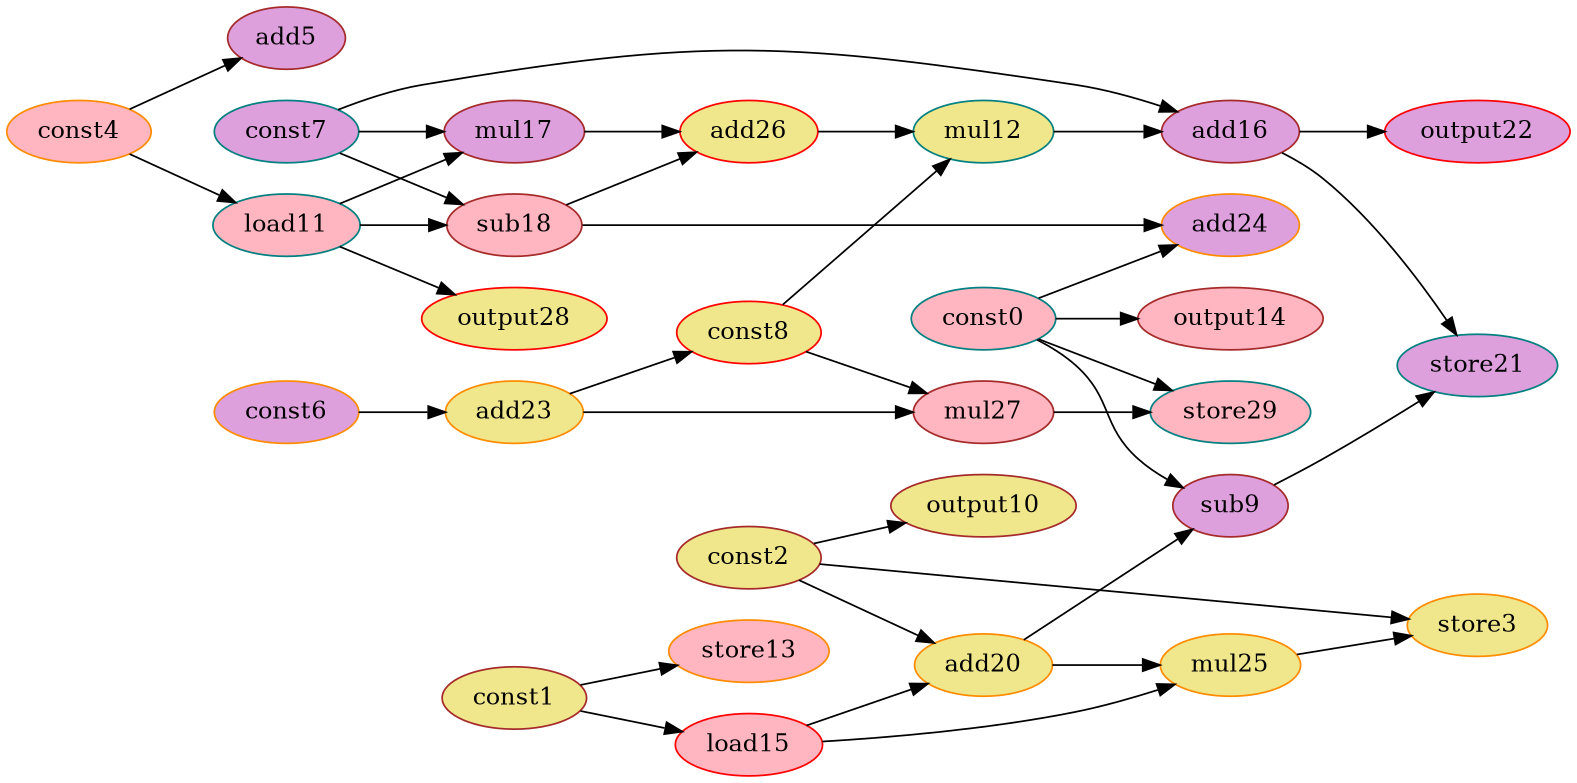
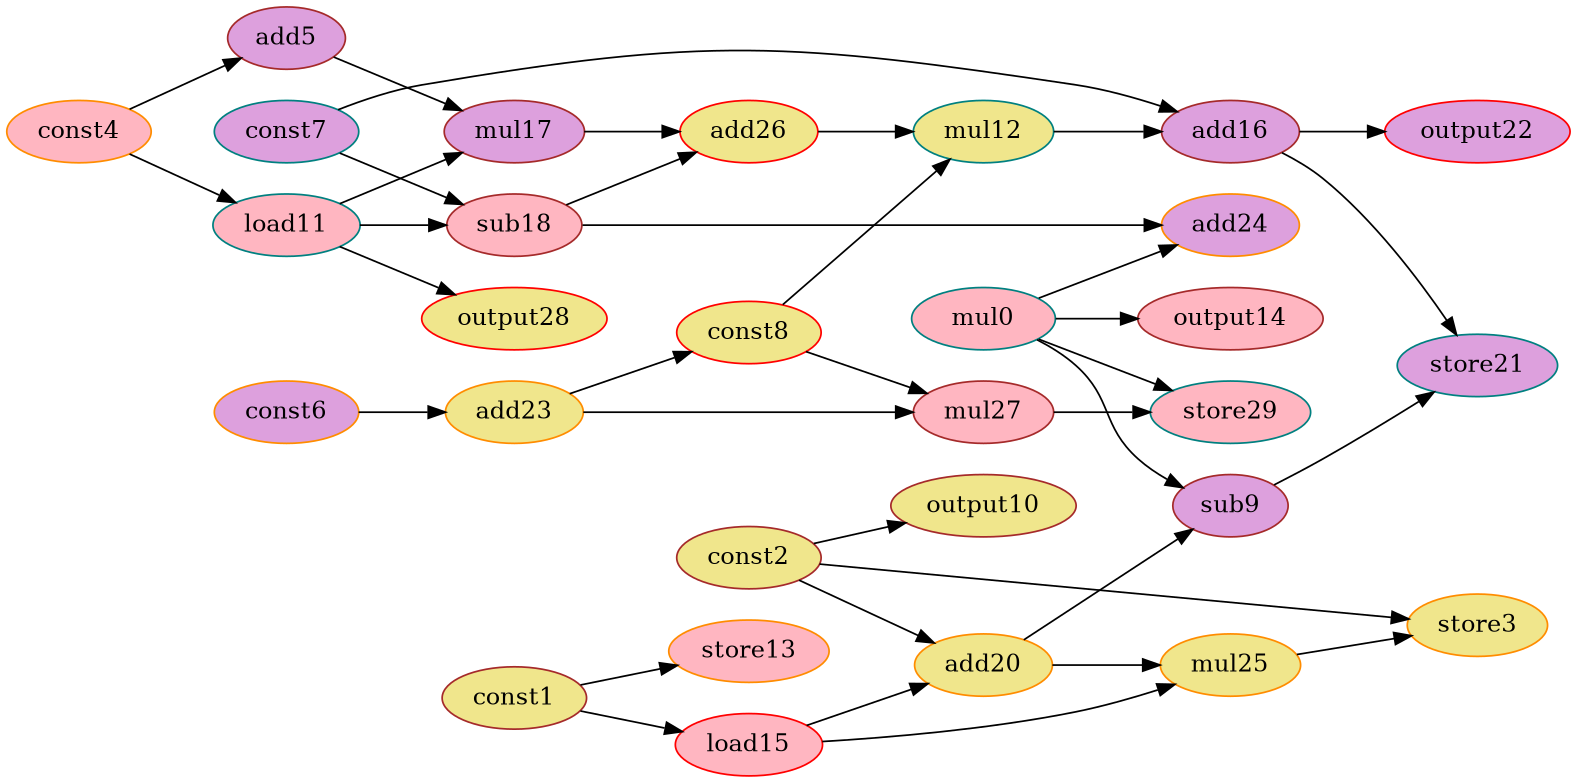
edge "const7" -> "mul17": now "add5" -> "mul17"
node "const0": label "const0" -> "mul0"
